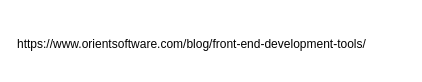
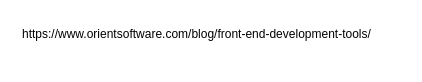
node "https://www.orientsoftware.com/blog/front-end-development-tools/": moved (206, 51) -> (211, 41)
